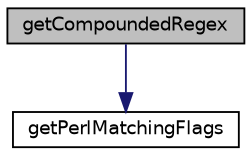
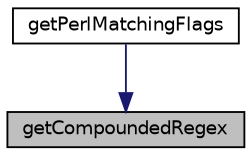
edge "getCompoundedRegex" -> "getPerlMatchingFlags": reversed
